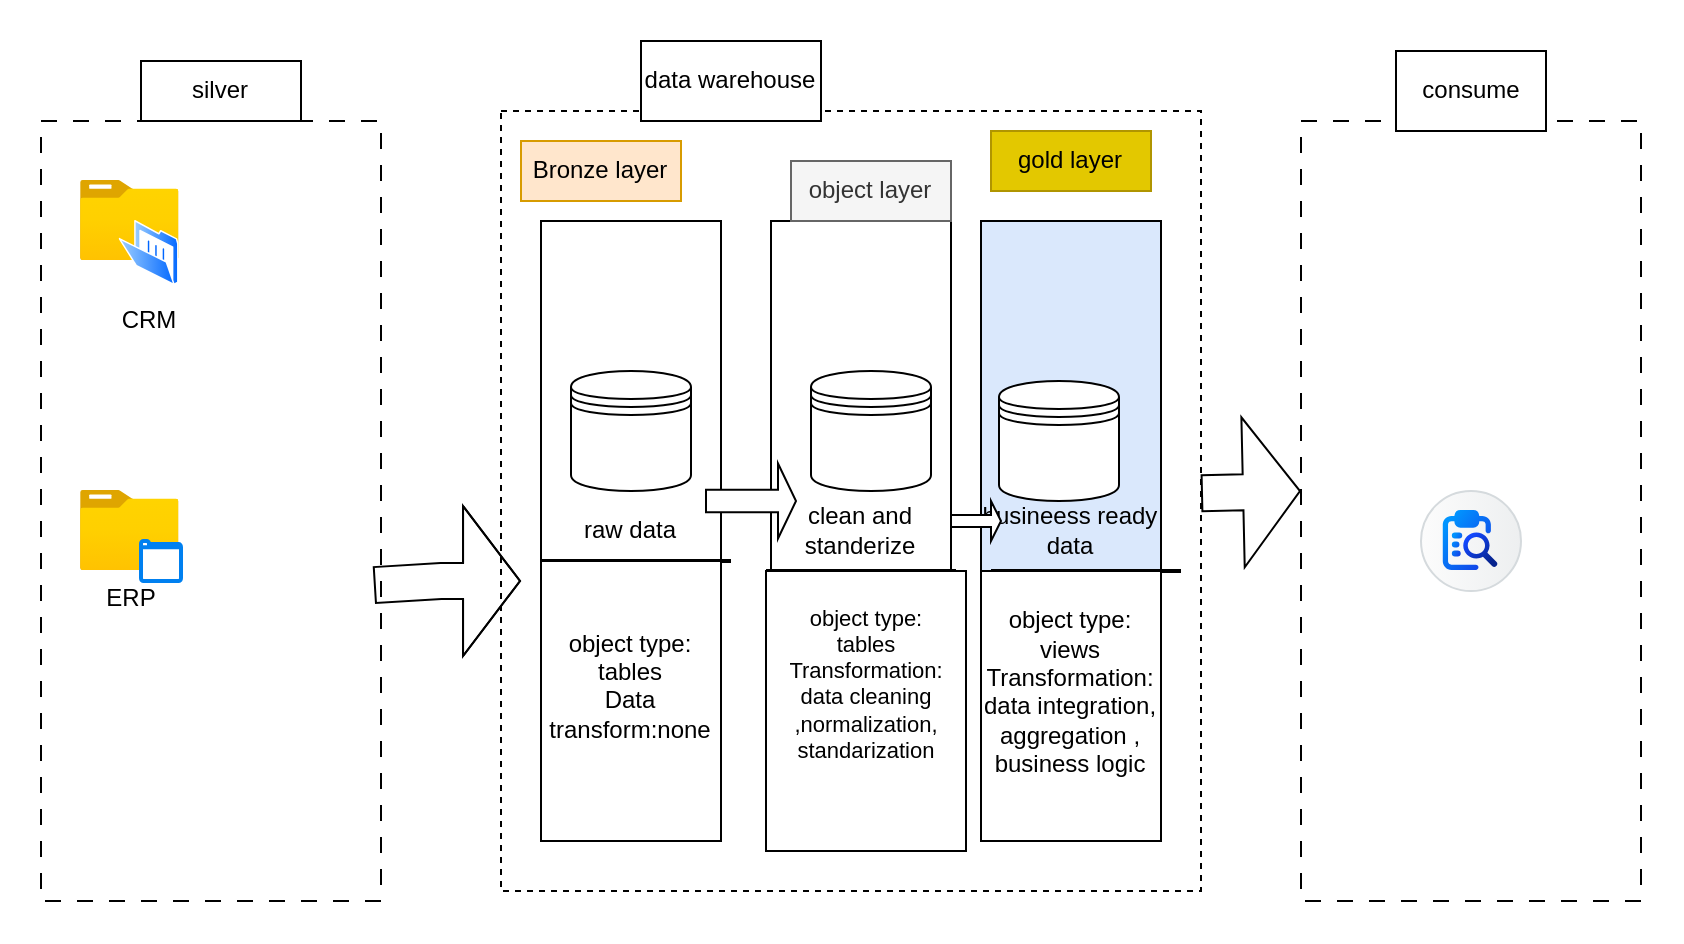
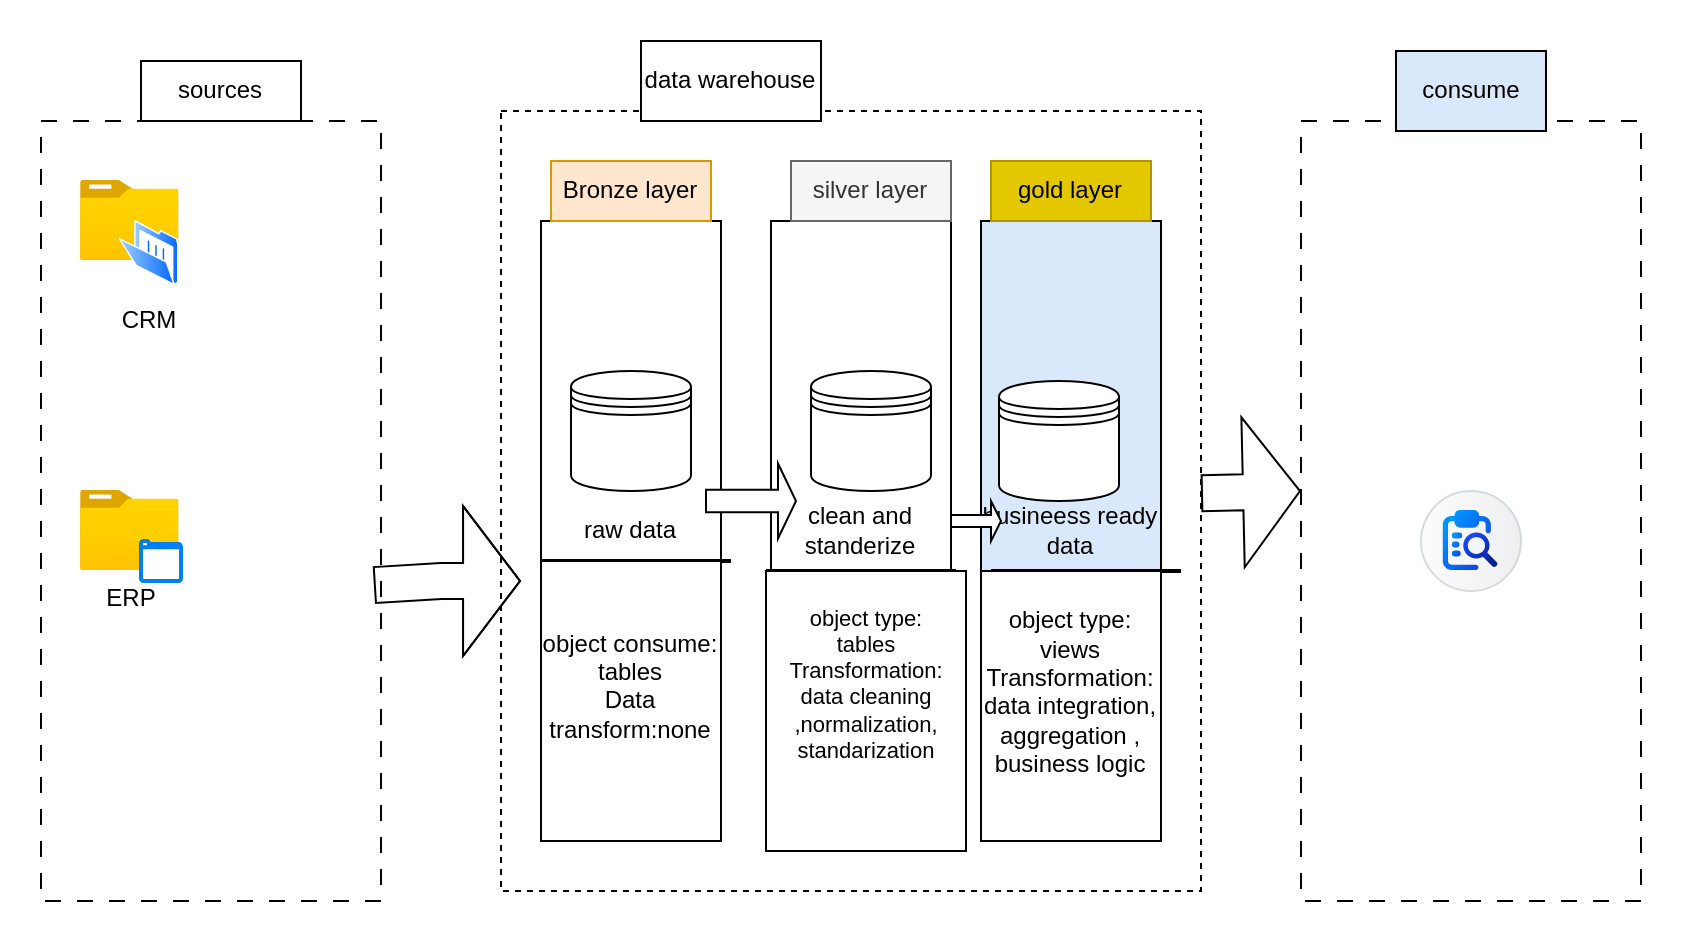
node "silver": label "silver" -> "sources"
node "consume": fillcolor #ffffff -> #dae8fc
node "gold layer": moved (1071, 161) -> (1071, 191)
node "Bronze layer": moved (601, 171) -> (631, 191)
node "object layer": label "object layer" -> "silver layer"
node "object type: tables Data transform:none": label "object type: tables Data transform:none" -> "object consume: tables Data transform:none"
